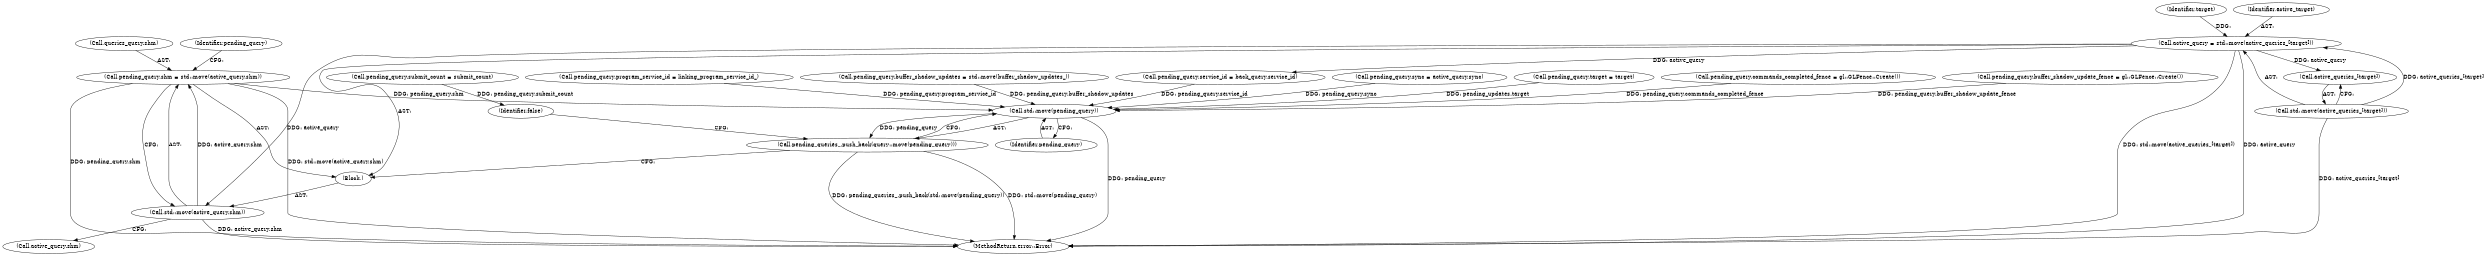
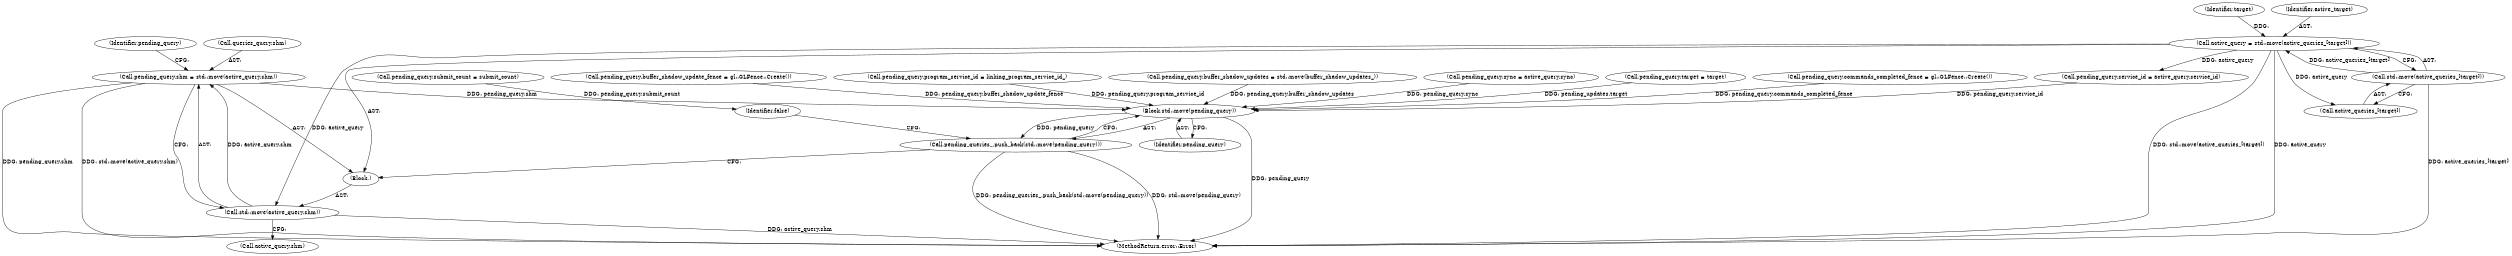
edge "(Call,active_query = std::move(active_queries_[target]))" -> "(Call,std::move(active_queries_[target]))": added, label "CFG:"
node "(Call,pending_query.service_id = back_query.service_id)": label "(Call,pending_query.service_id = back_query.service_id)" -> "(Call,pending_query.service_id = active_query.service_id)"
node "(Call,std::move(pending_query))": label "(Call,std::move(pending_query))" -> "(Block,std::move(pending_query))"
node "(Call,pending_queries_.push_back(query::move(pending_query)))": label "(Call,pending_queries_.push_back(query::move(pending_query)))" -> "(Call,pending_queries_.push_back(std::move(pending_query)))"
